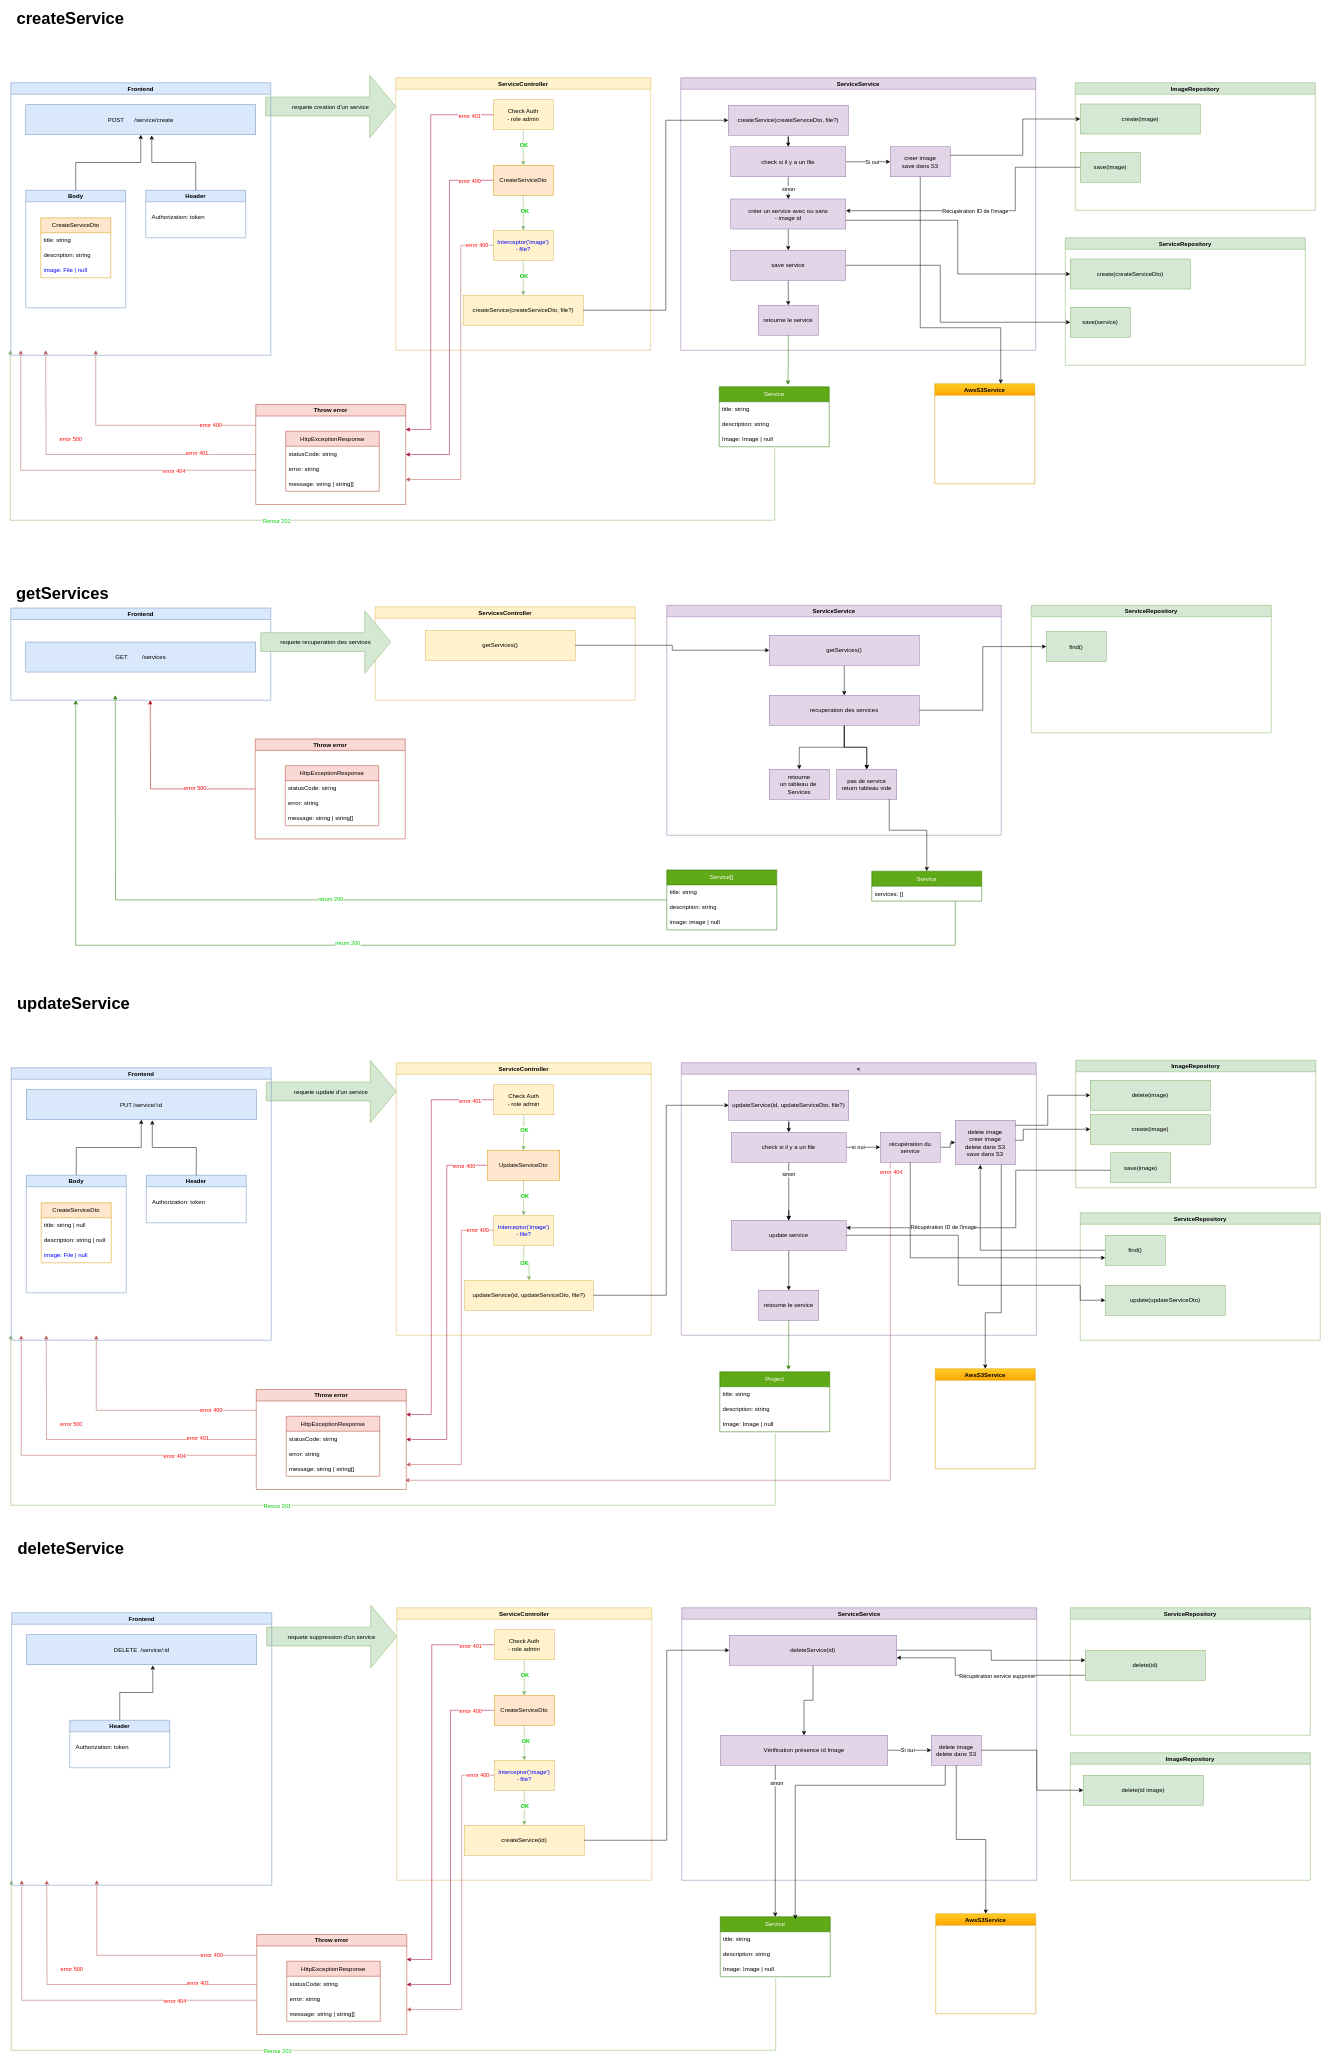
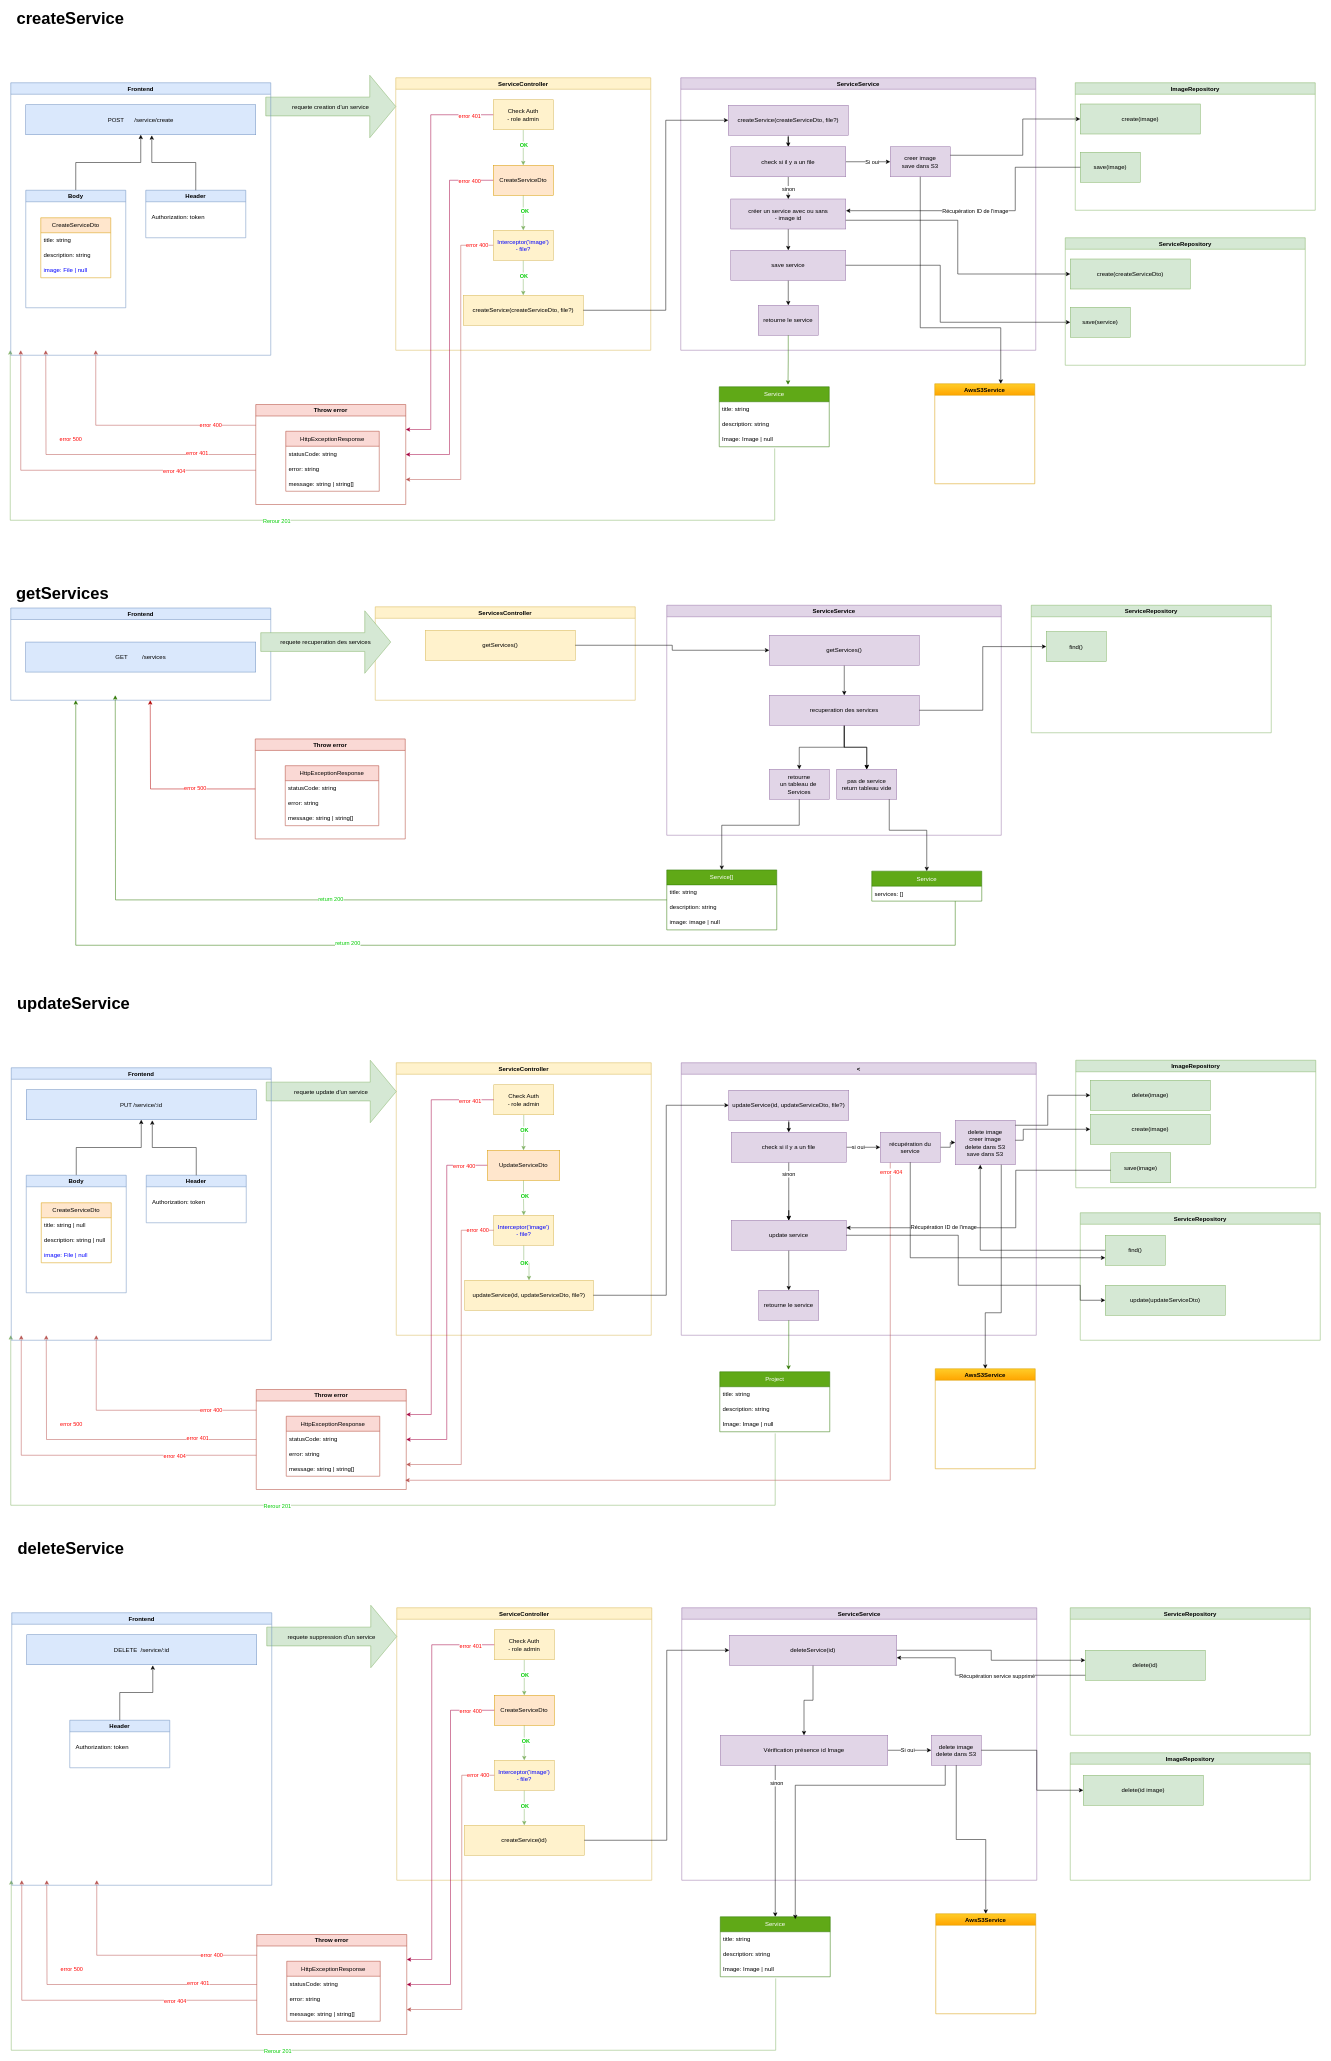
edge "retourne un tableau de Services" -> "Service[]": added
